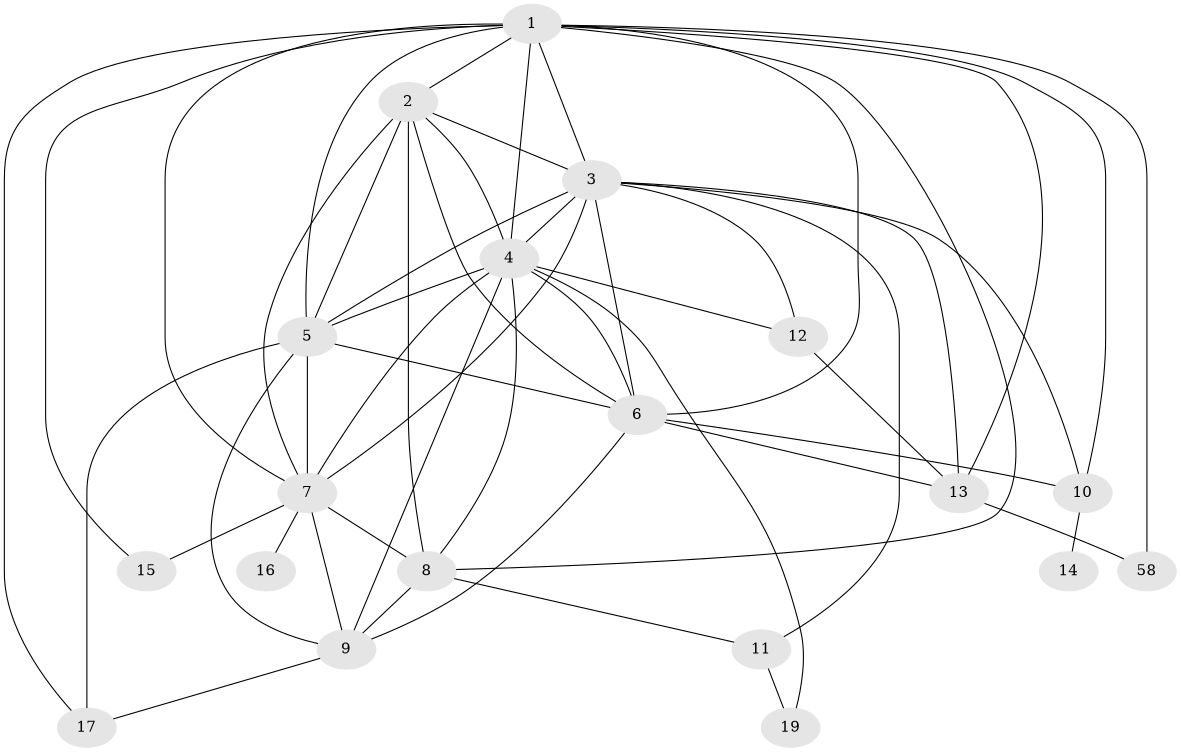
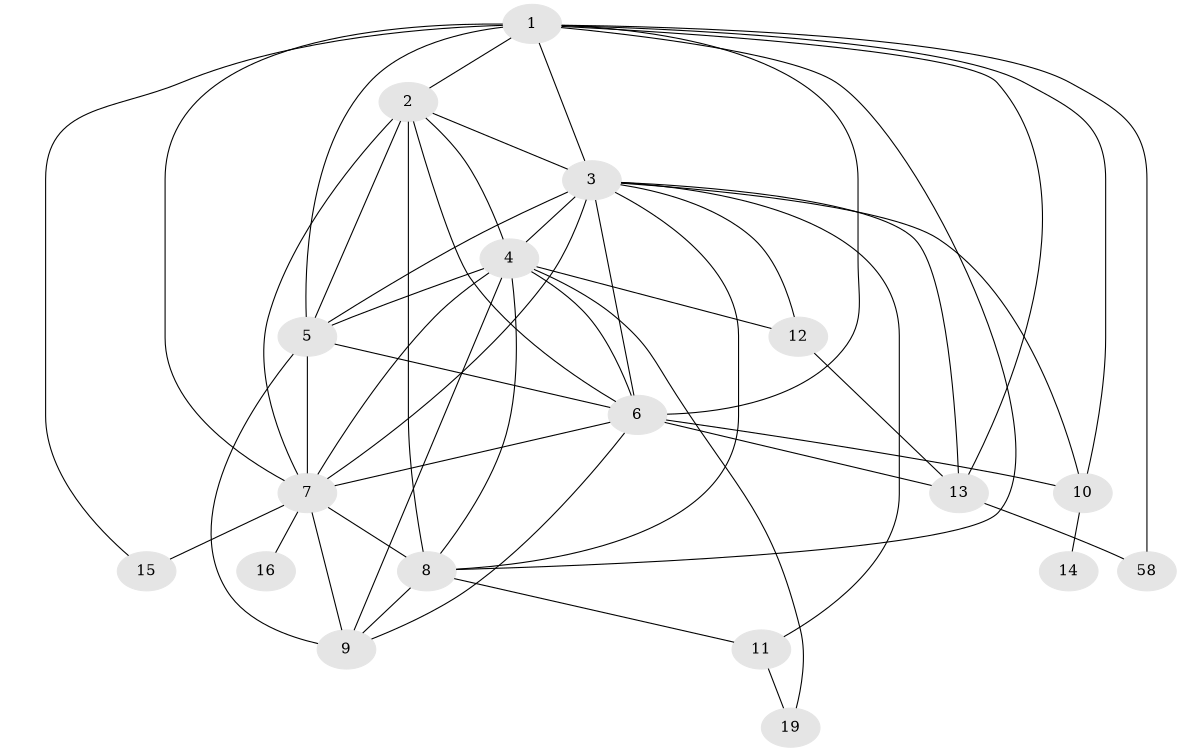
edge "1" -- "4": removed
edge "3" -- "8": added
edge "6" -- "7": added
node "17": removed
